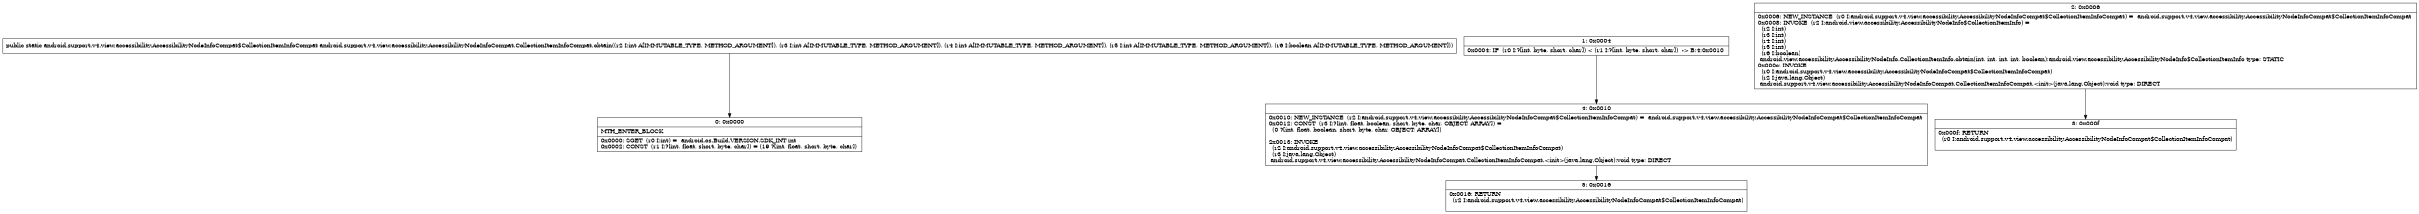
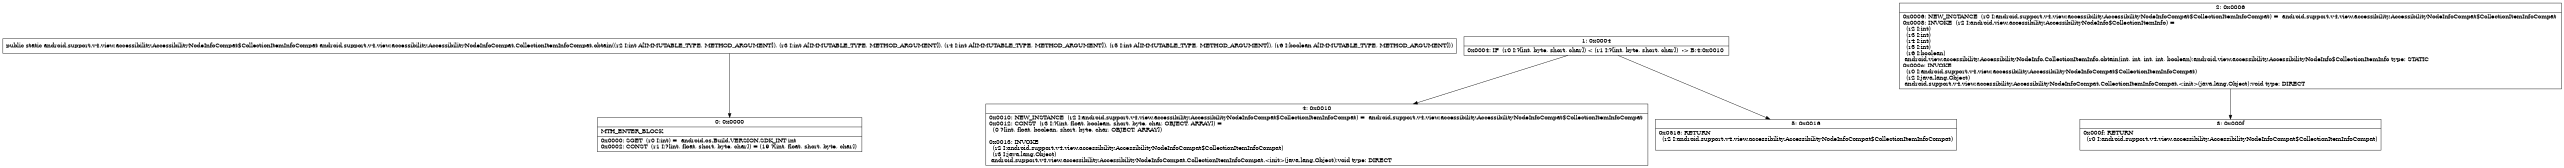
node "4: 0x0010": text "2x0013: INVOKE" -> "0x0013: INVOKE"
edge "4: 0x0010" -> "5: 0x0016": now "1: 0x0004" -> "5: 0x0016"
node "5: 0x0016": text "0x0016: RETURN" -> "0x0516: RETURN"
